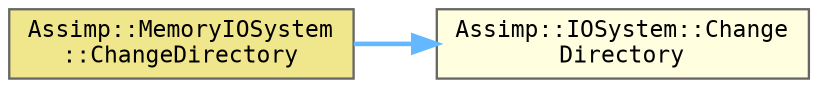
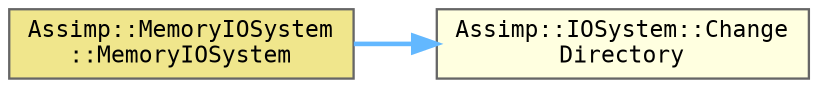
node "Assimp::MemoryIOSystem ::ChangeDirectory": label "Assimp::MemoryIOSystem ::ChangeDirectory" -> "Assimp::MemoryIOSystem ::MemoryIOSystem"
